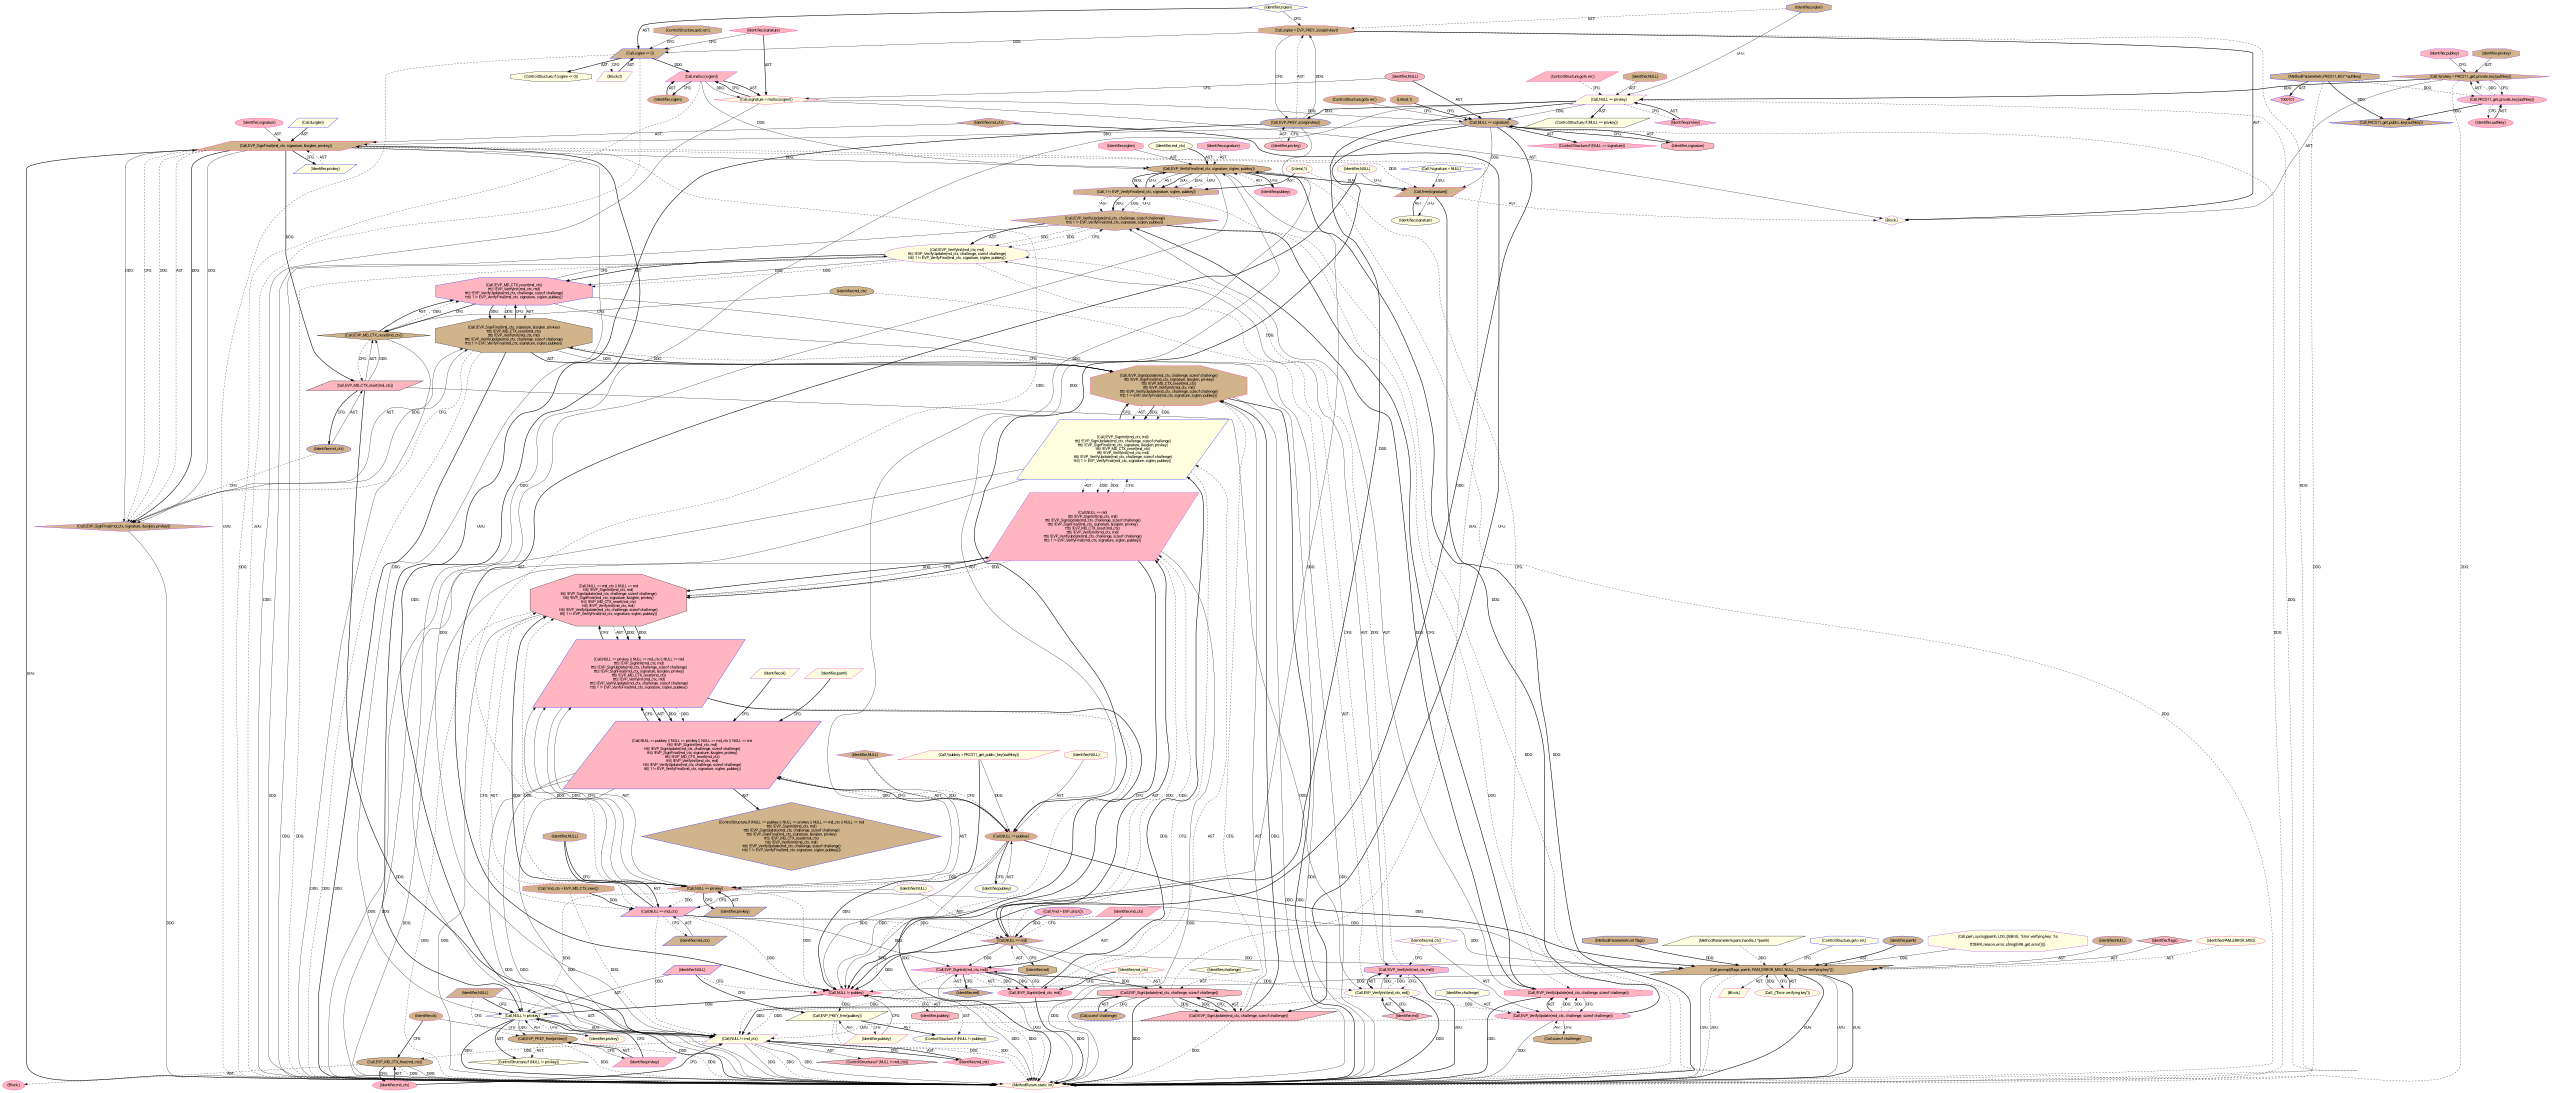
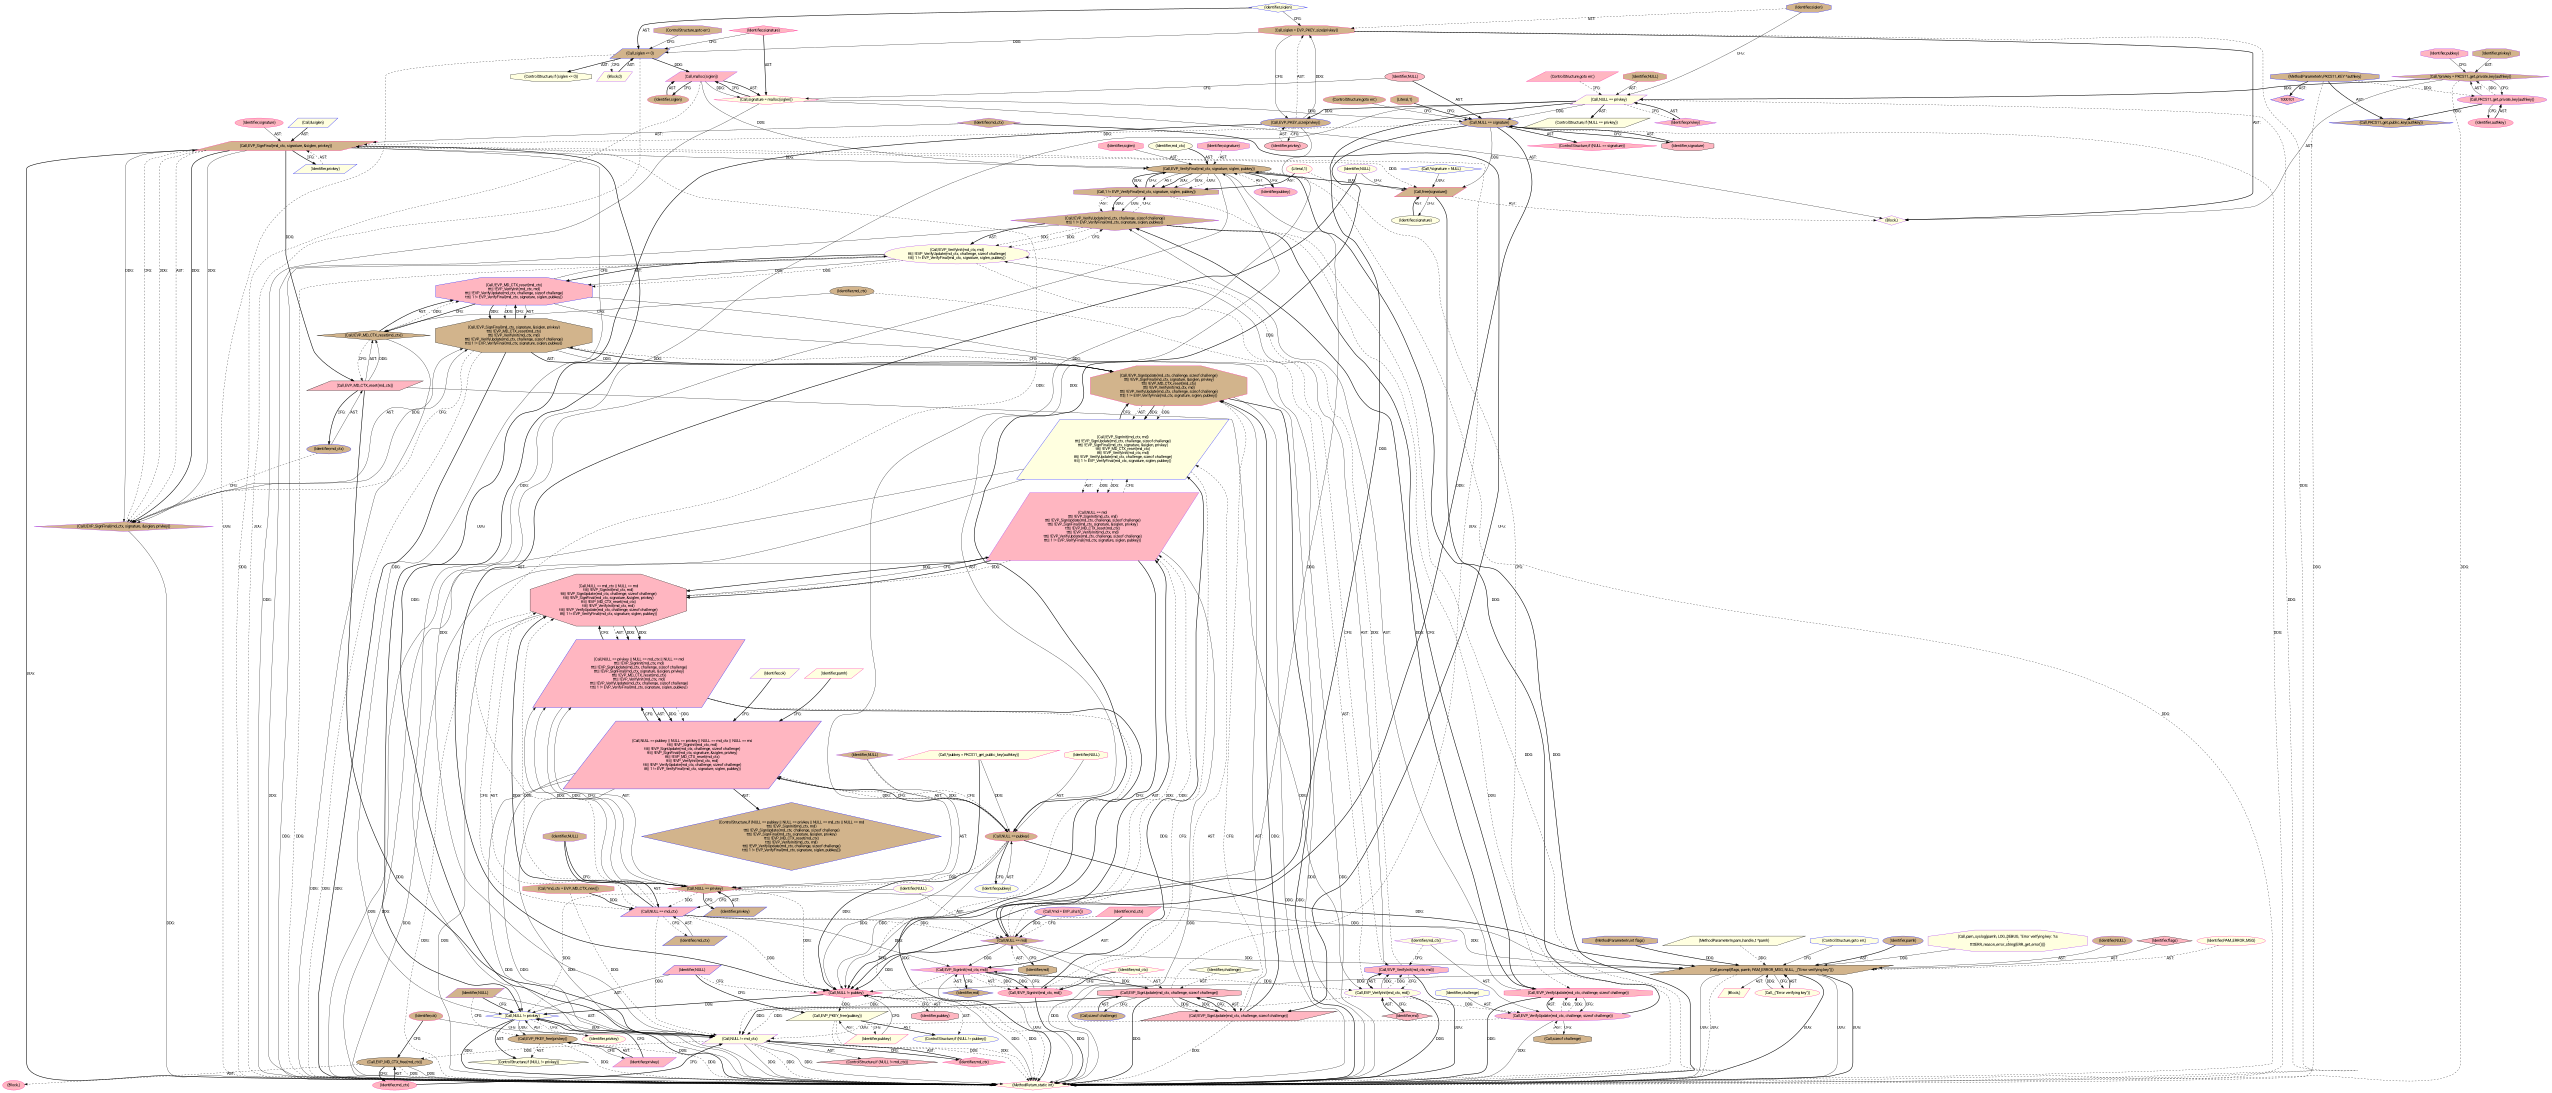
edge "(MethodParameterIn,PKCS11_KEY *authkey)" -> "(Call,PKCS11_get_public_key(authkey))": label "DDG: " -> "AST: "
edge "(Call,PKCS11_get_private_key(authkey))" -> "(Identifier,authkey)": style dashed -> solid
edge "(Call,NULL == signature)" -> "(Call,EVP_SignFinal(md_ctx, signature, &siglen, privkey))": style solid -> dashed
